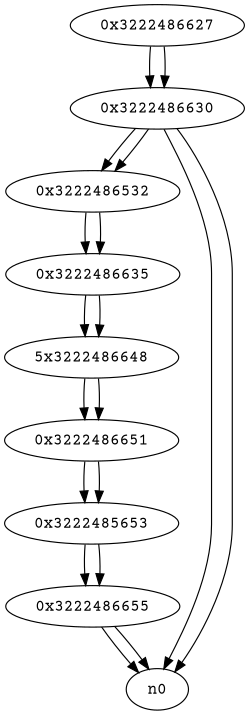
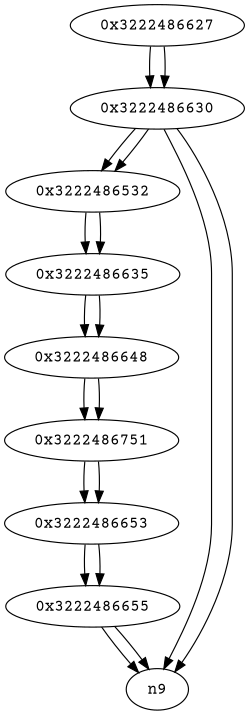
node "5x3222486648": label "5x3222486648" -> "0x3222486648"
node "0x3222486651": label "0x3222486651" -> "0x3222486751"
node "0x3222485653": label "0x3222485653" -> "0x3222486653"
node "n0": label "n0" -> "n9"
